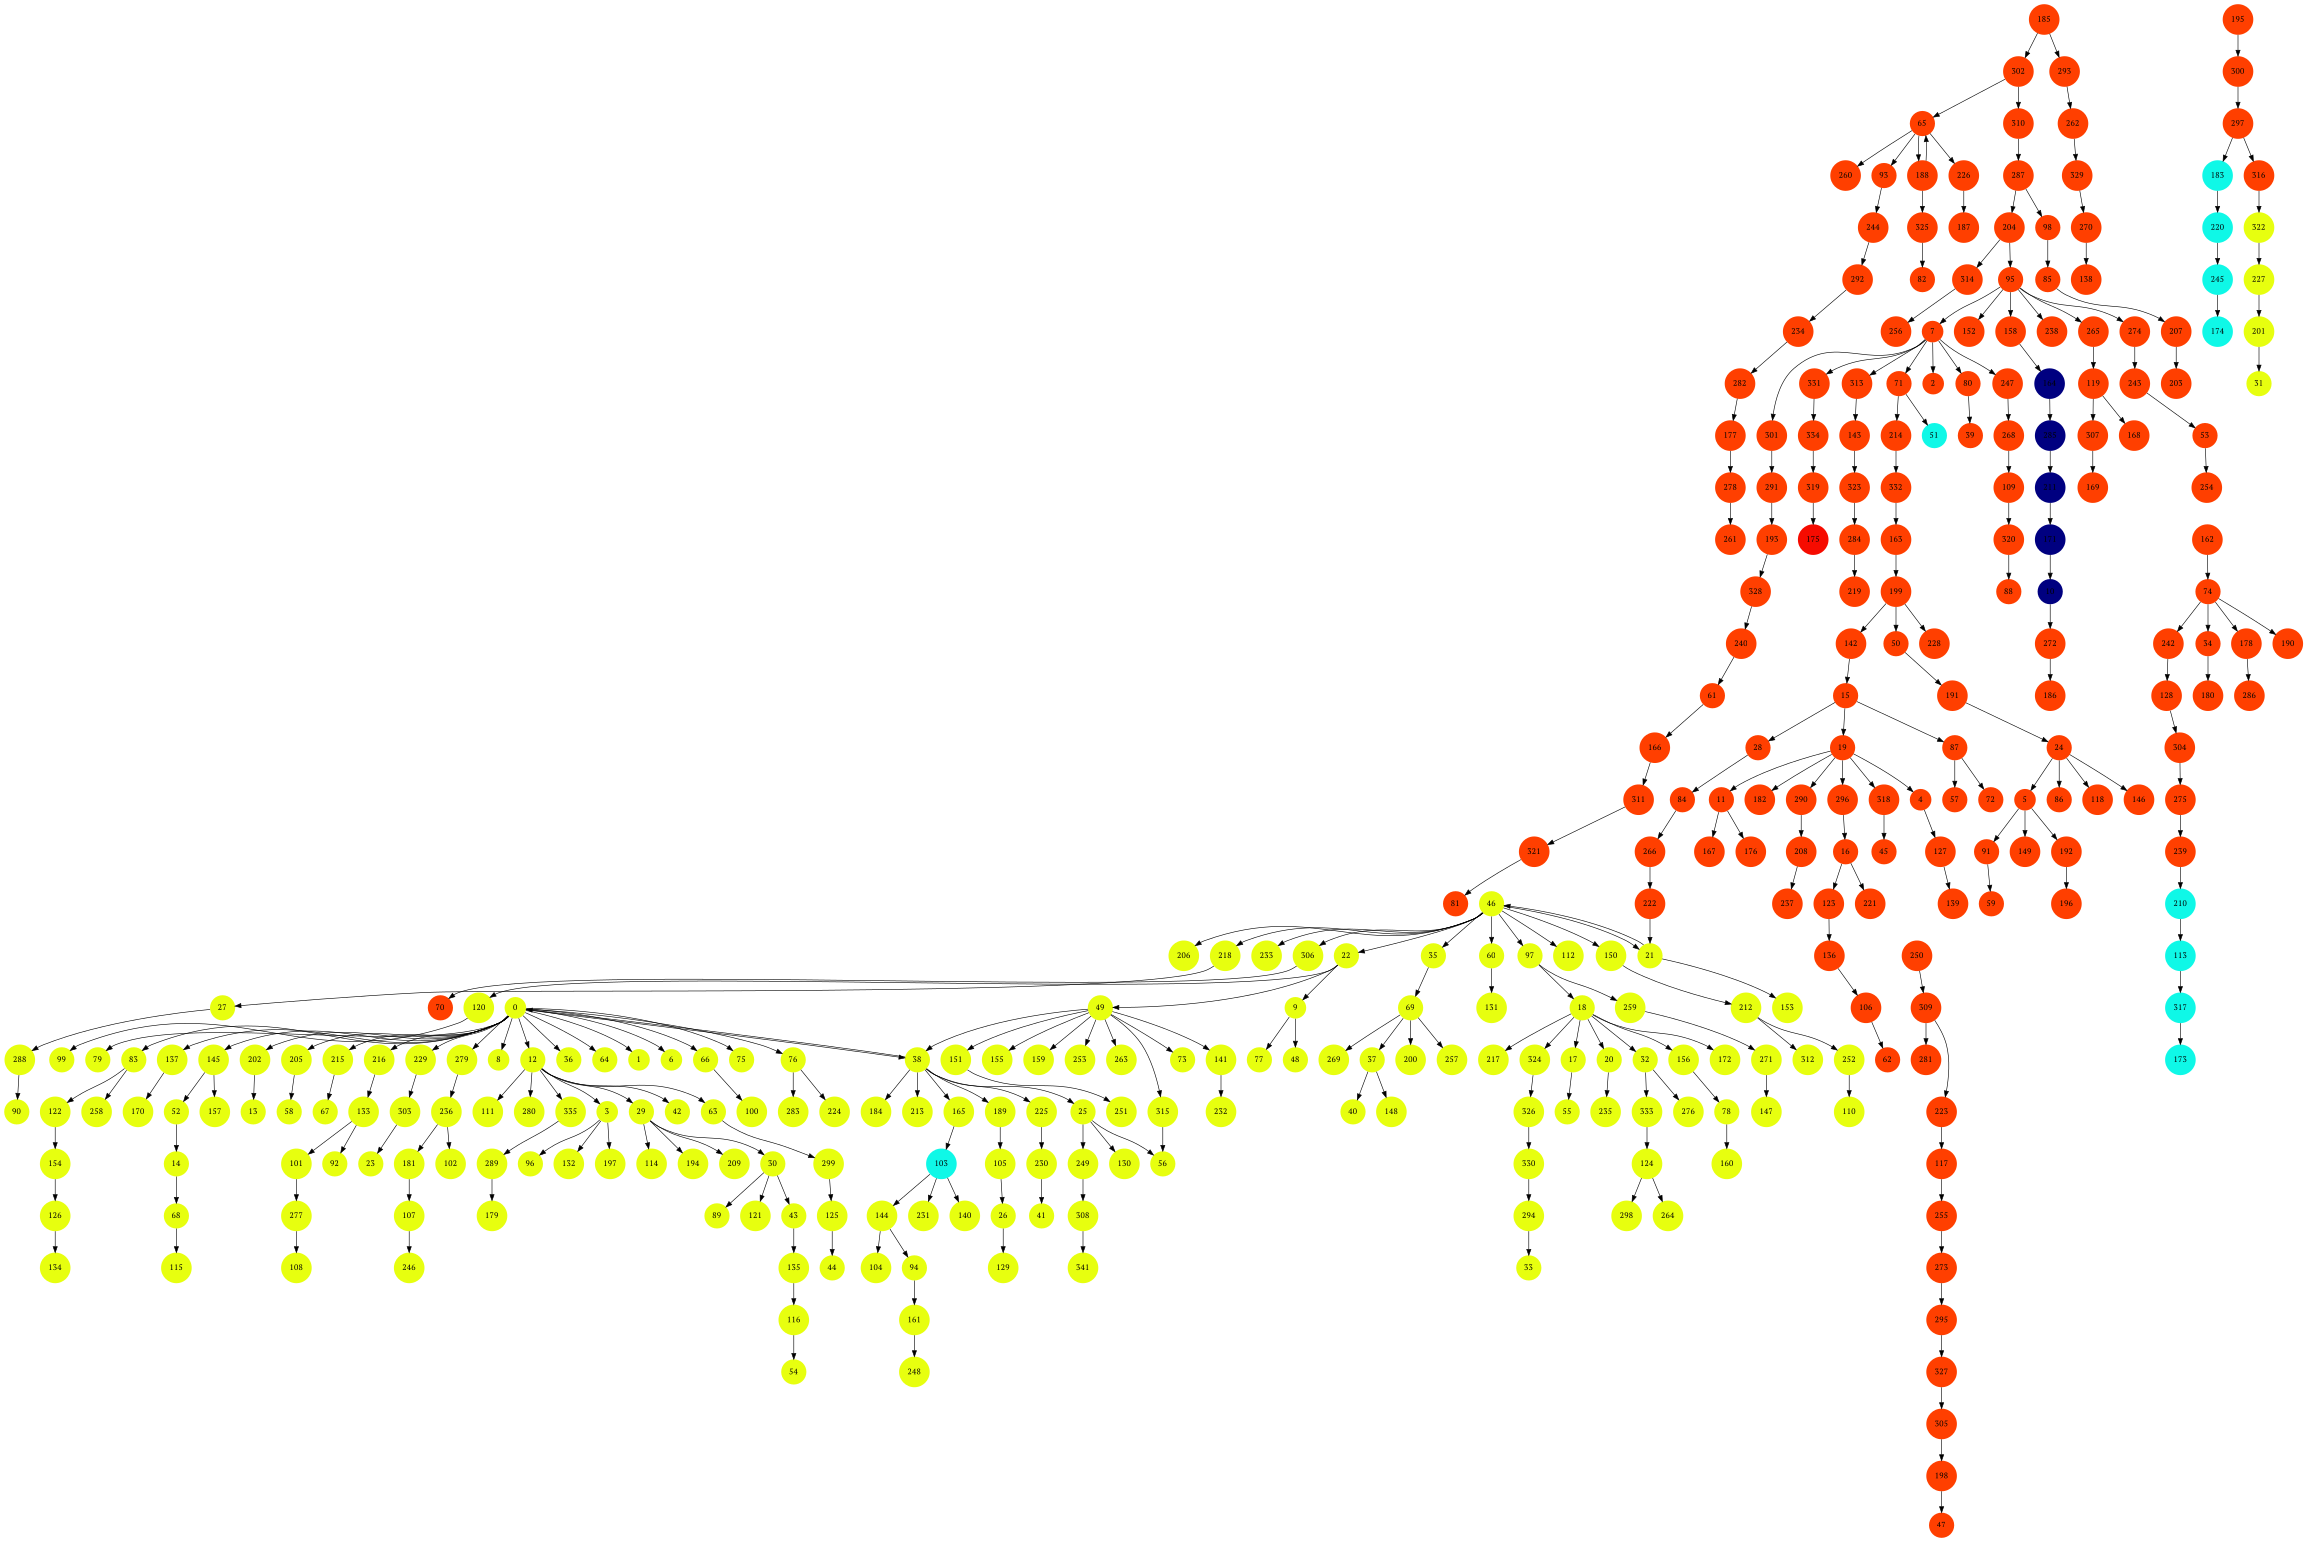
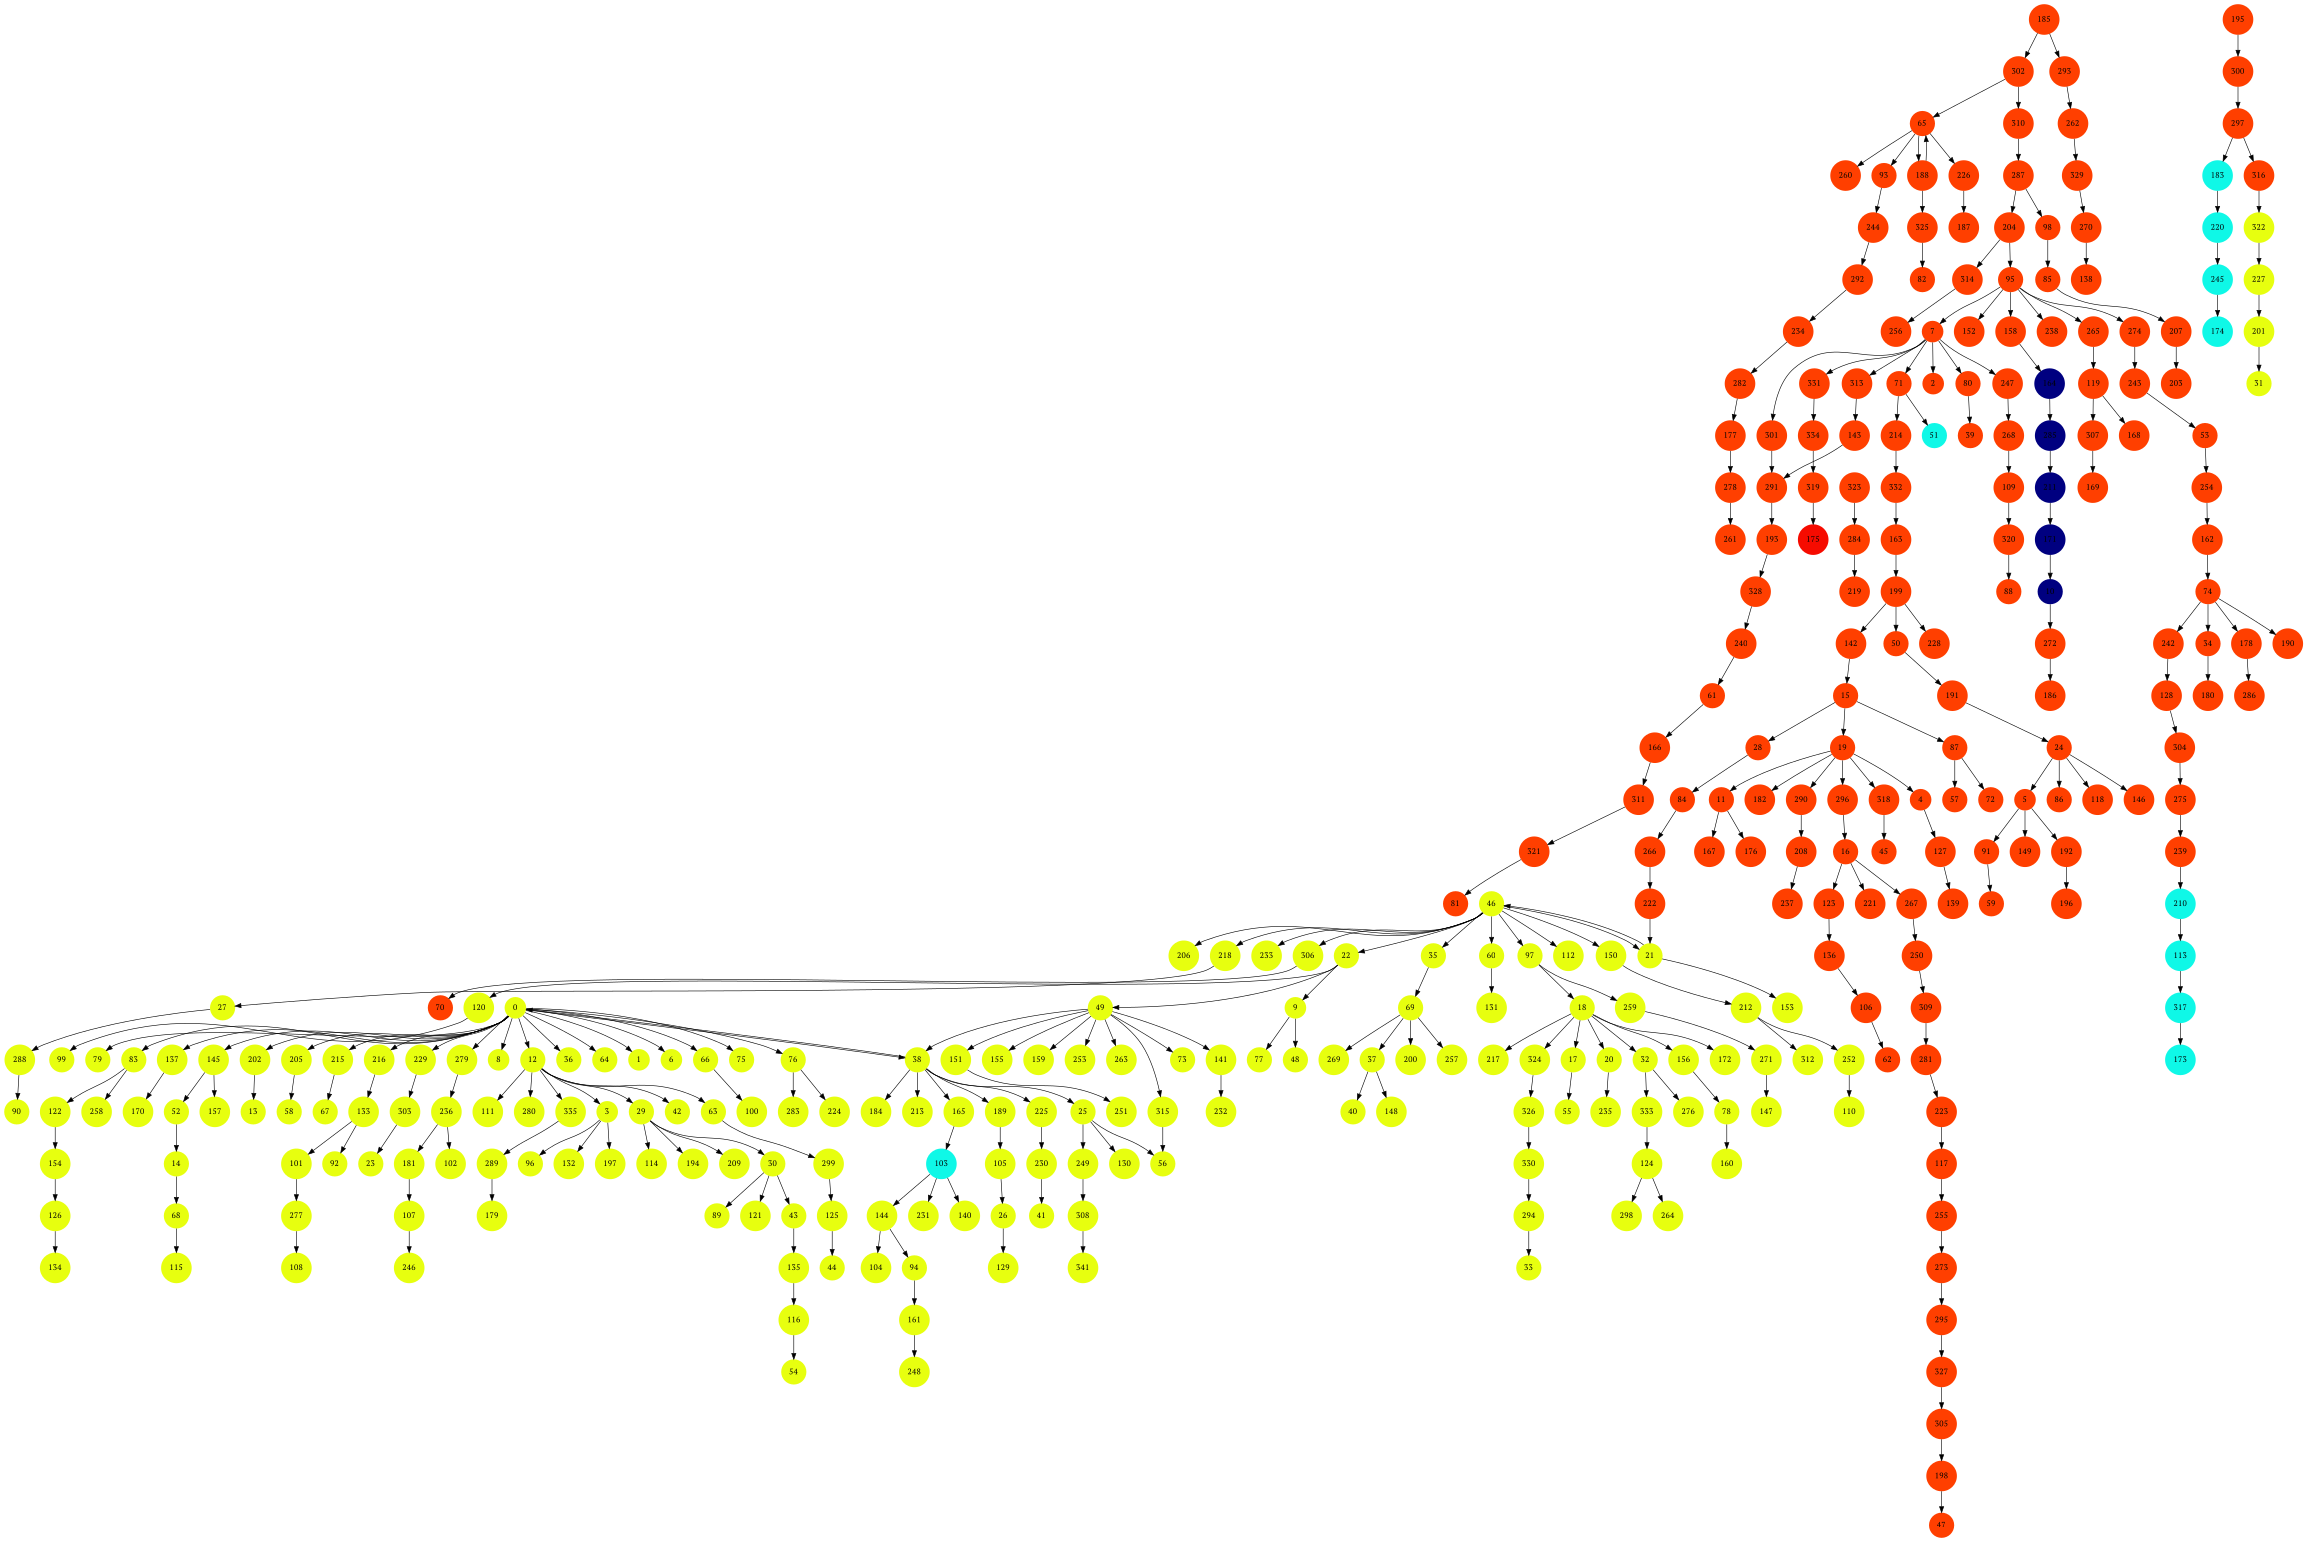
edge "143" -> "323": now "143" -> "291"
edge "254" -> "162": added
node "267": added
edge "309" -> "223": now "281" -> "223"
